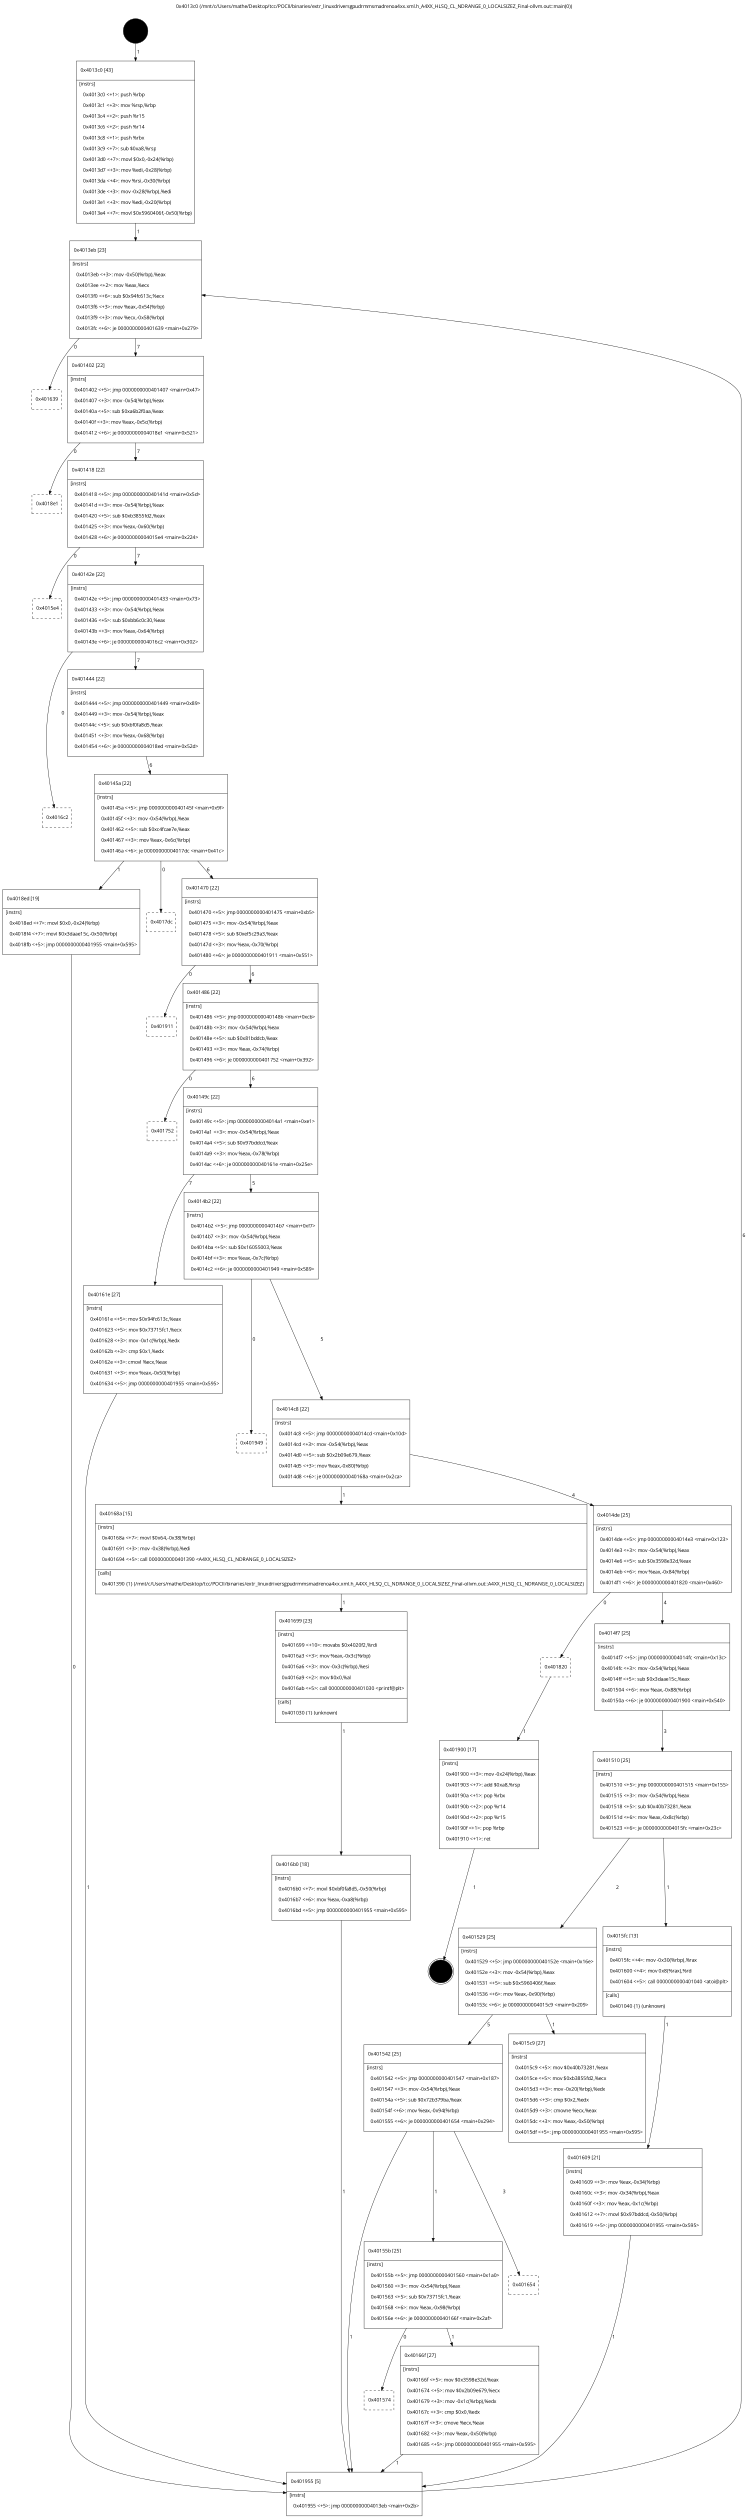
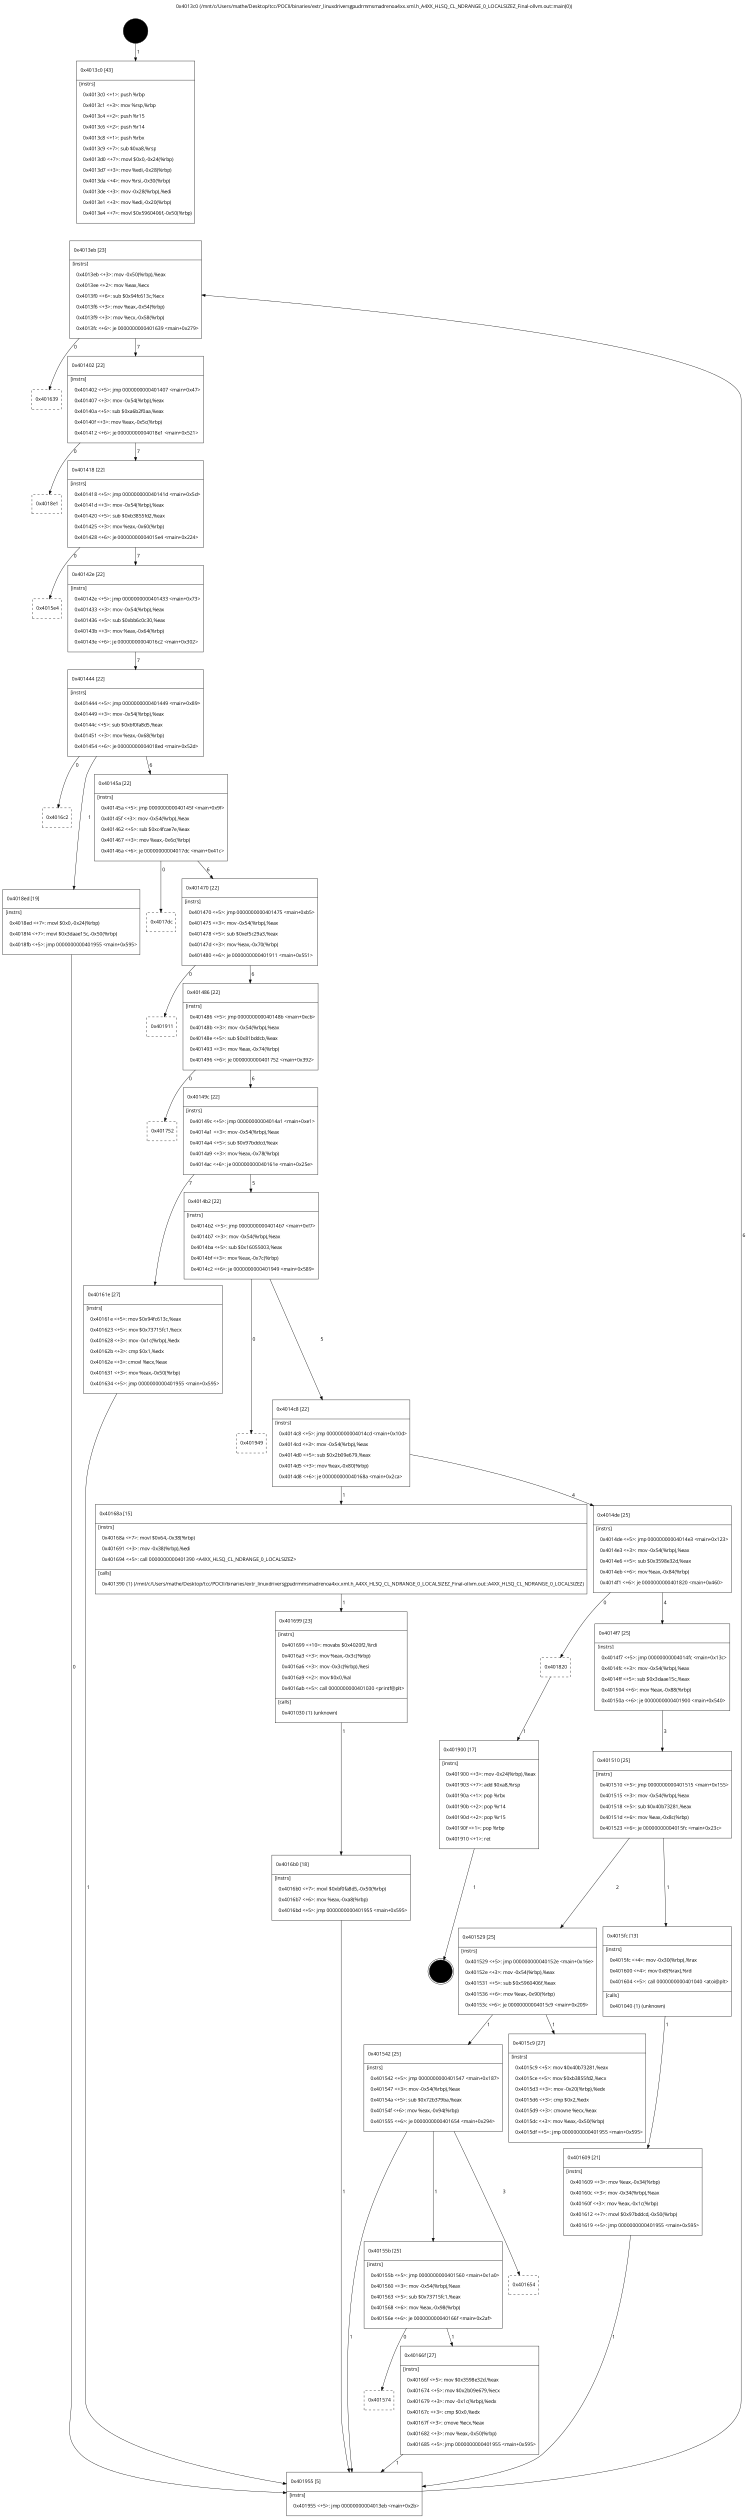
edge "0x4013c0 [43]" -> "0x4013eb [23]": removed, label "1"
edge "0x40142e [22]" -> "0x4016c2": now "0x401444 [22]" -> "0x4016c2"
edge "0x40145a [22]" -> "0x4018ed [19]": now "0x401444 [22]" -> "0x4018ed [19]"
edge "0x401529 [25]" -> "0x401542 [25]": label " 5" -> " 1"
